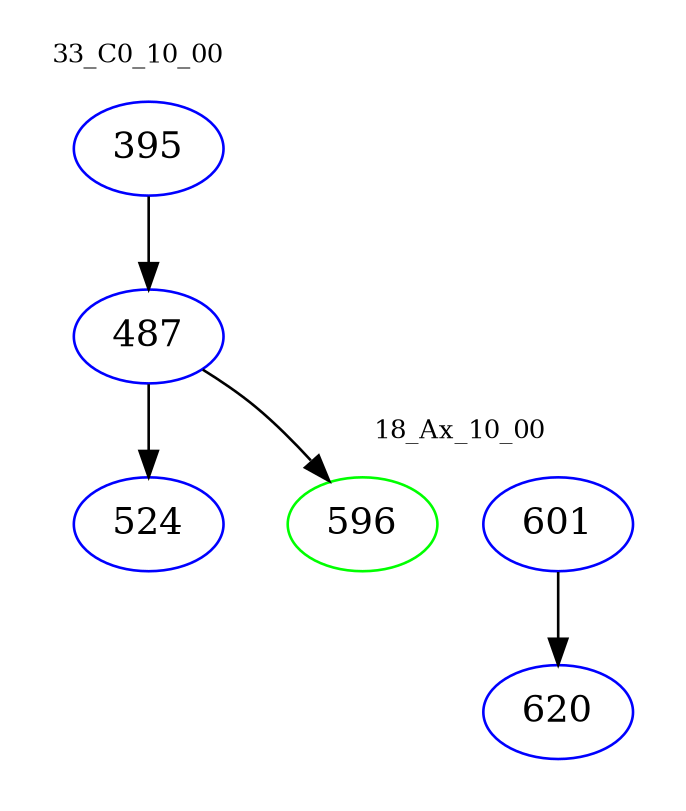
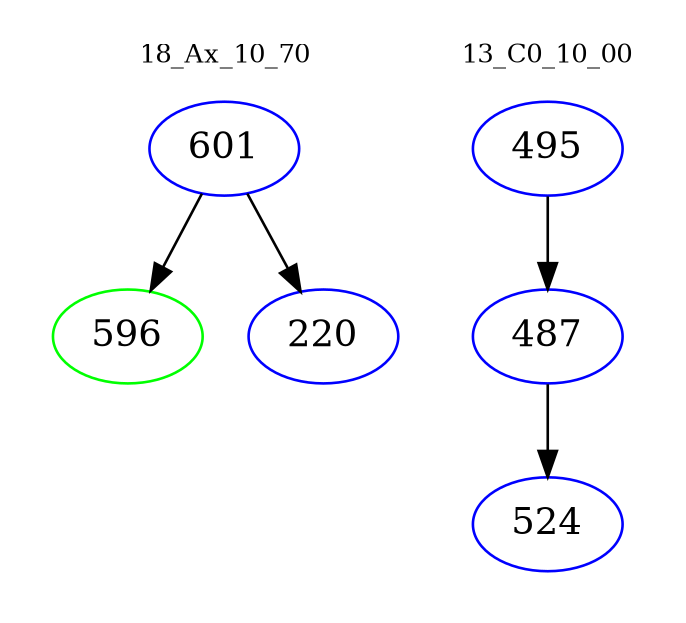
cluster "33_C0_10_00": label "33_C0_10_00" -> "13_C0_10_00"
node "395": label "395" -> "495"
edge "487" -> "596": now "601" -> "596"
cluster "18_Ax_10_00": label "18_Ax_10_00" -> "18_Ax_10_70"
node "620": label "620" -> "220"
